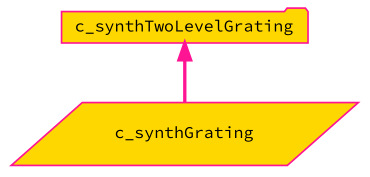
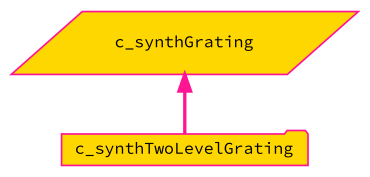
edge "c_synthGrating" -> "c_synthTwoLevelGrating": reversed
